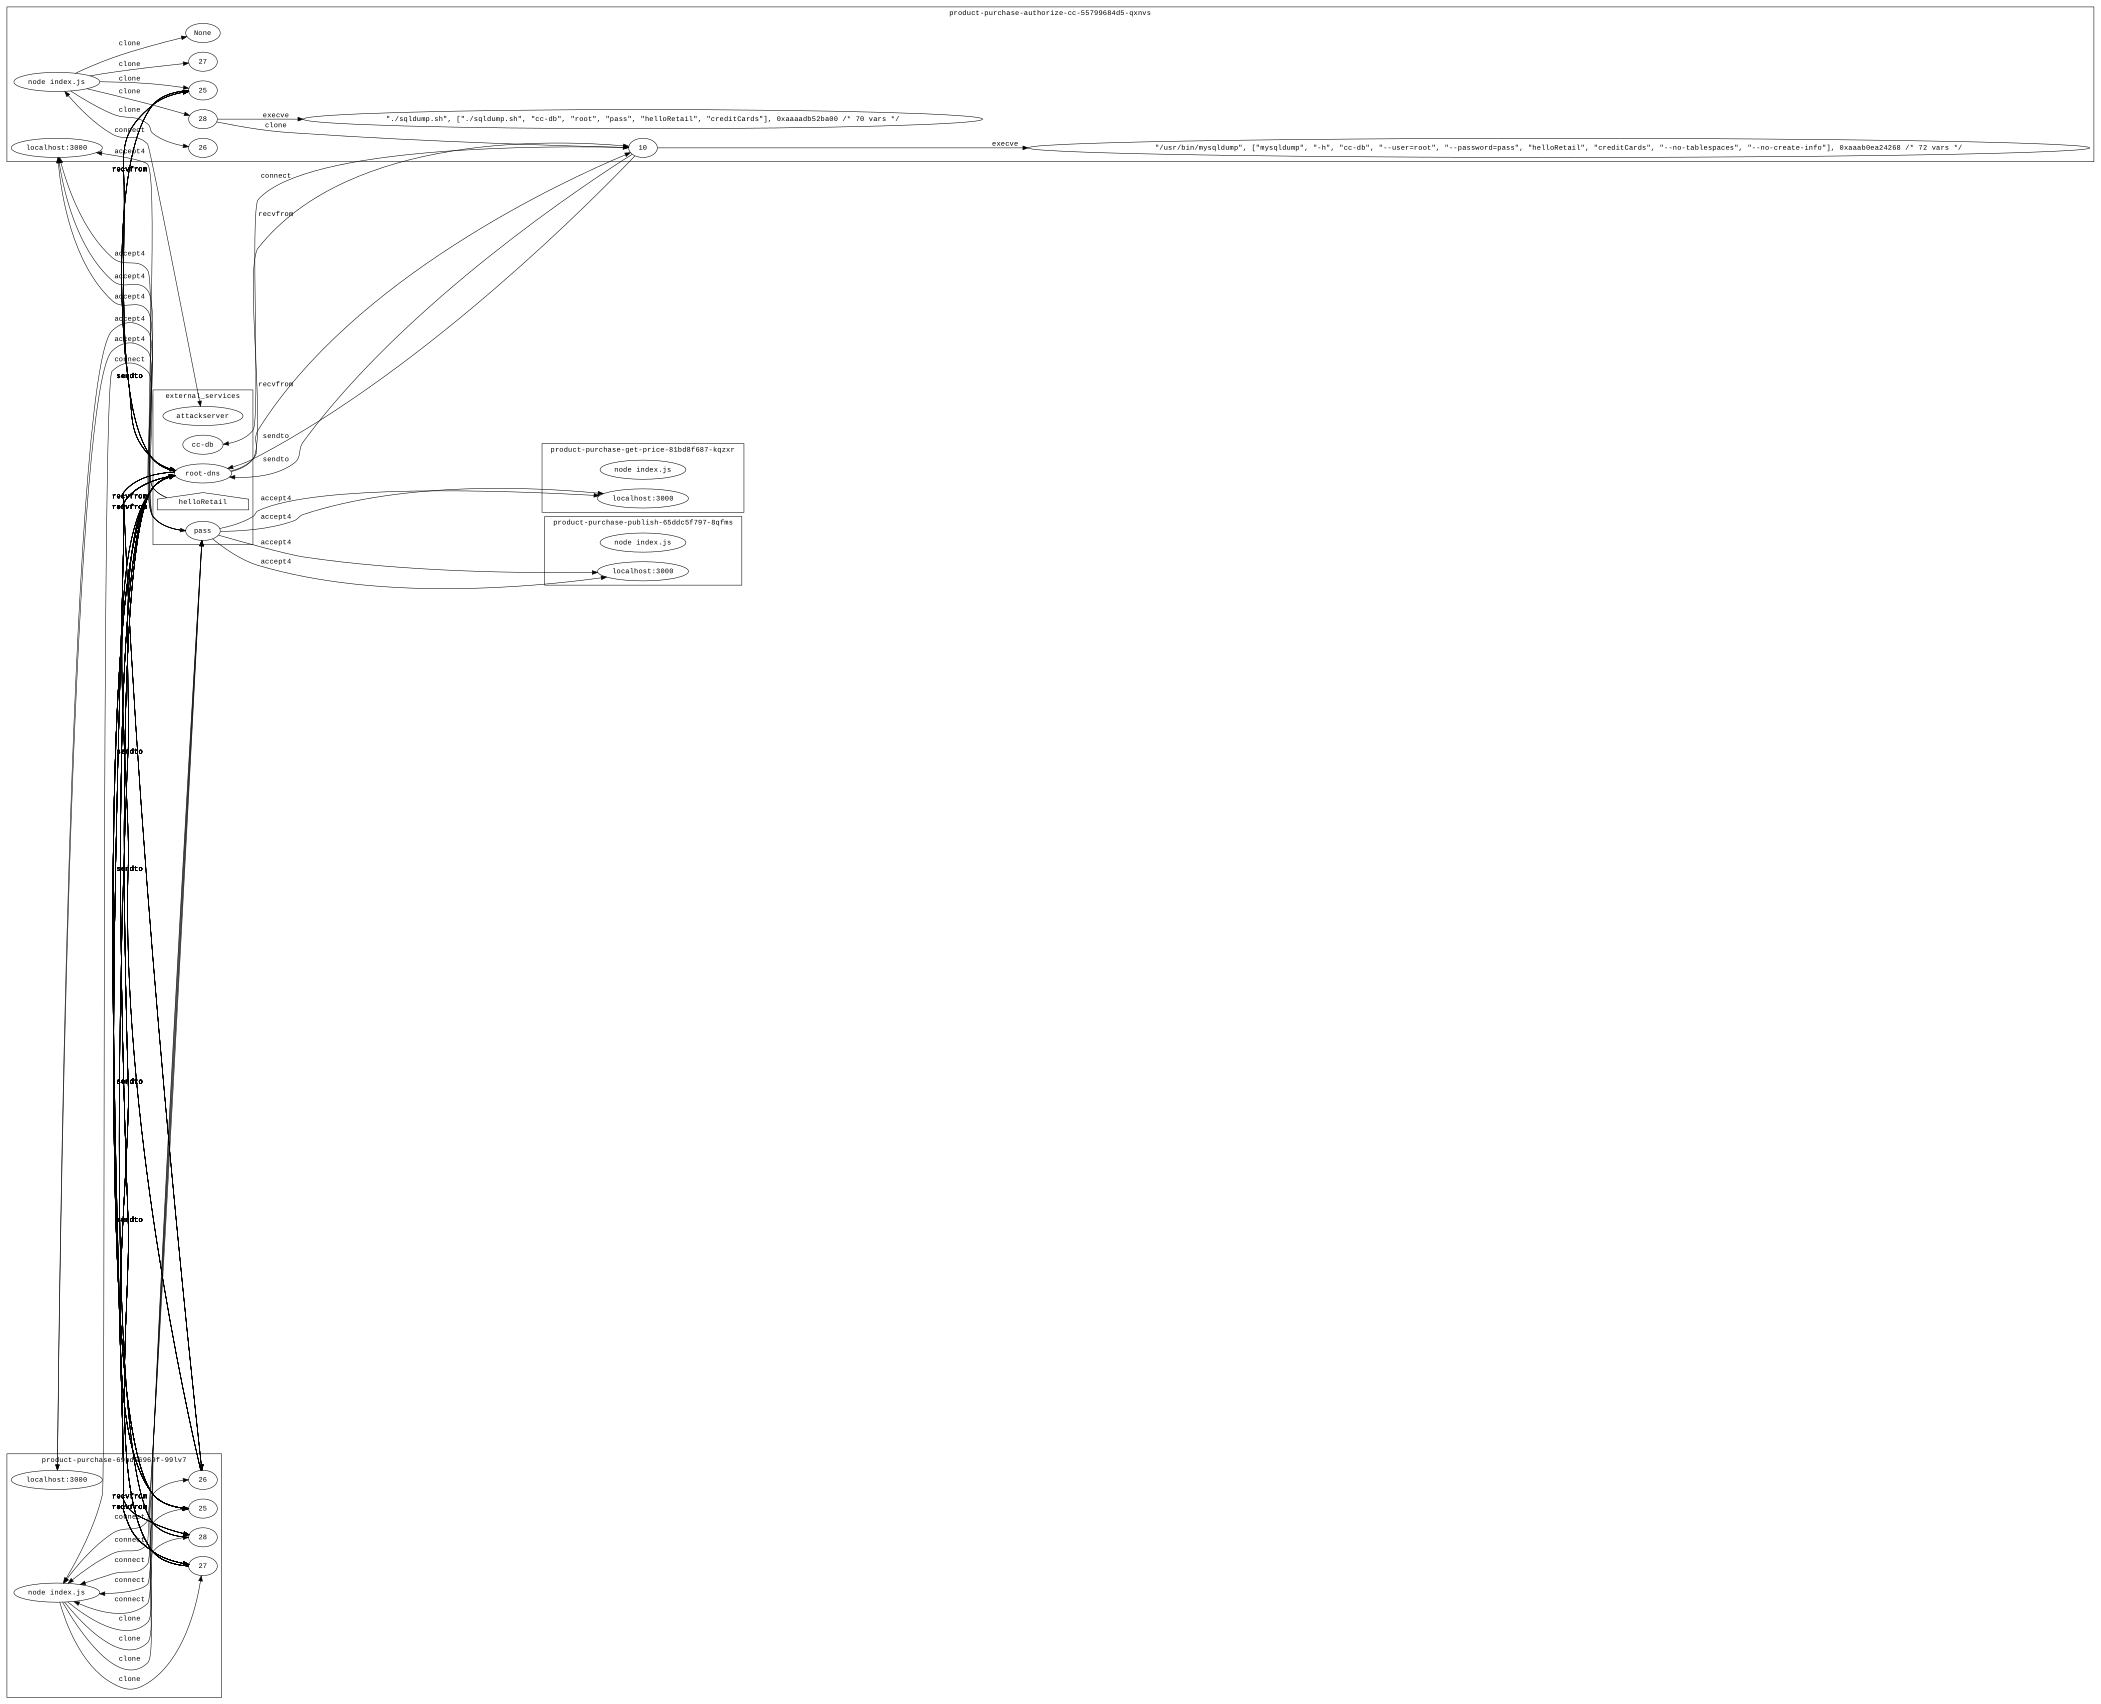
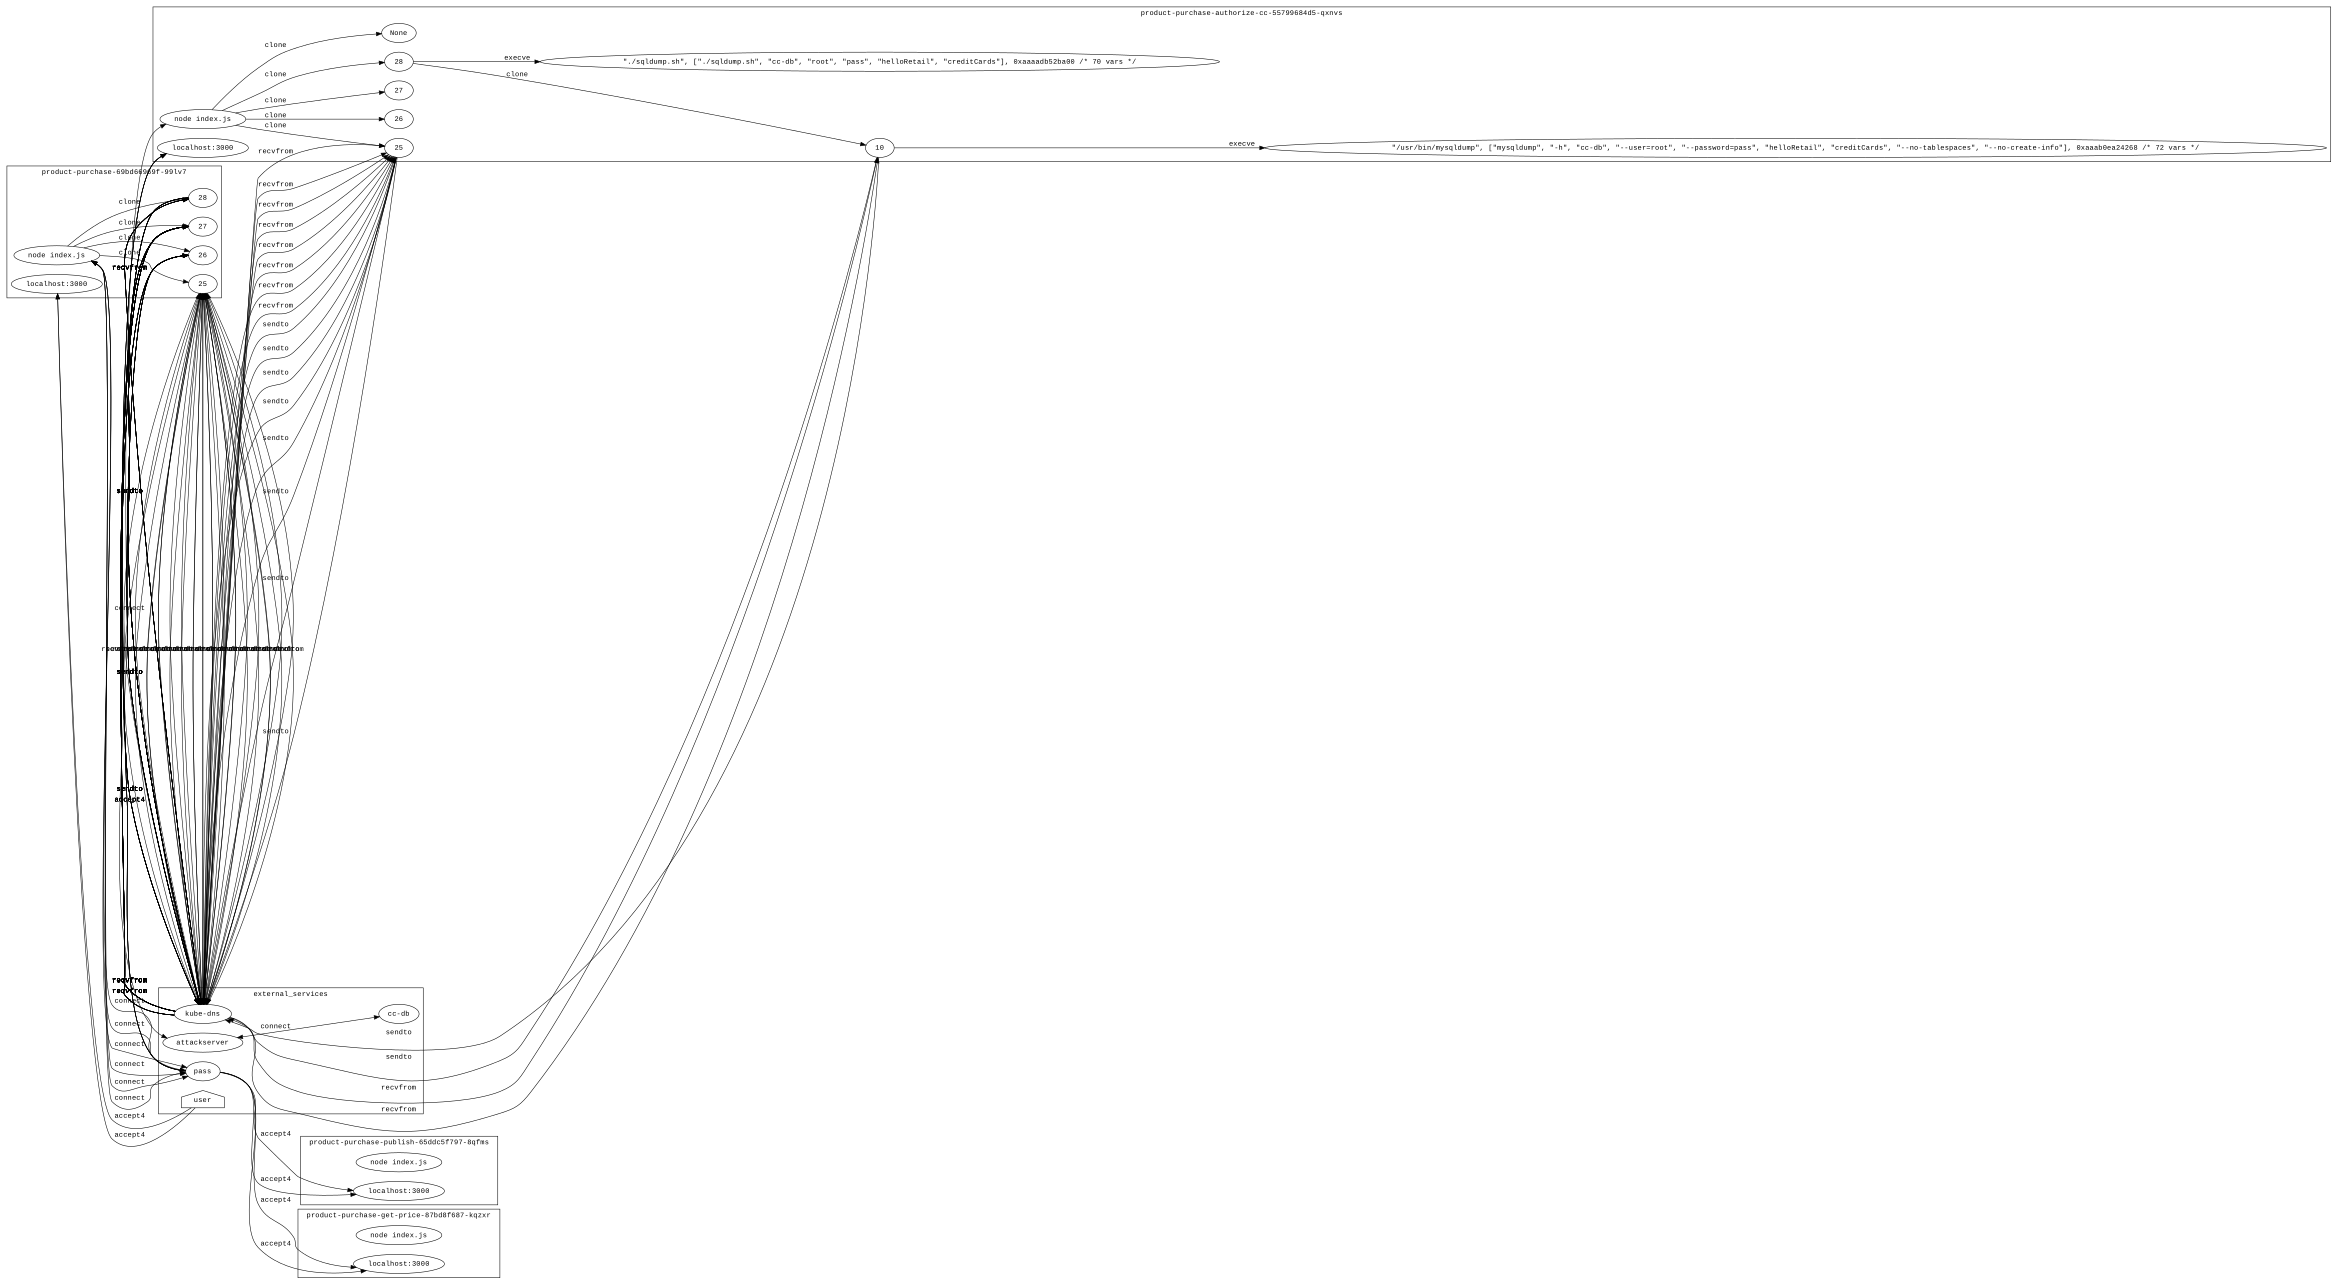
edge "10" -- "cc-db": now "attackserver" -- "cc-db"
cluster " product-purchase-get-price-81bd8f687-kqzxr ": label " product-purchase-get-price-81bd8f687-kqzxr " -> " product-purchase-get-price-87bd8f687-kqzxr "
node "root-dns": label "root-dns" -> "kube-dns"
node "helloRetail": label "helloRetail" -> "user"
